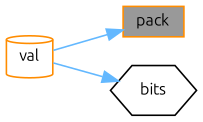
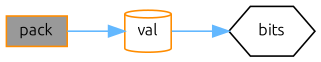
edge "val" -> "pack": reversed
